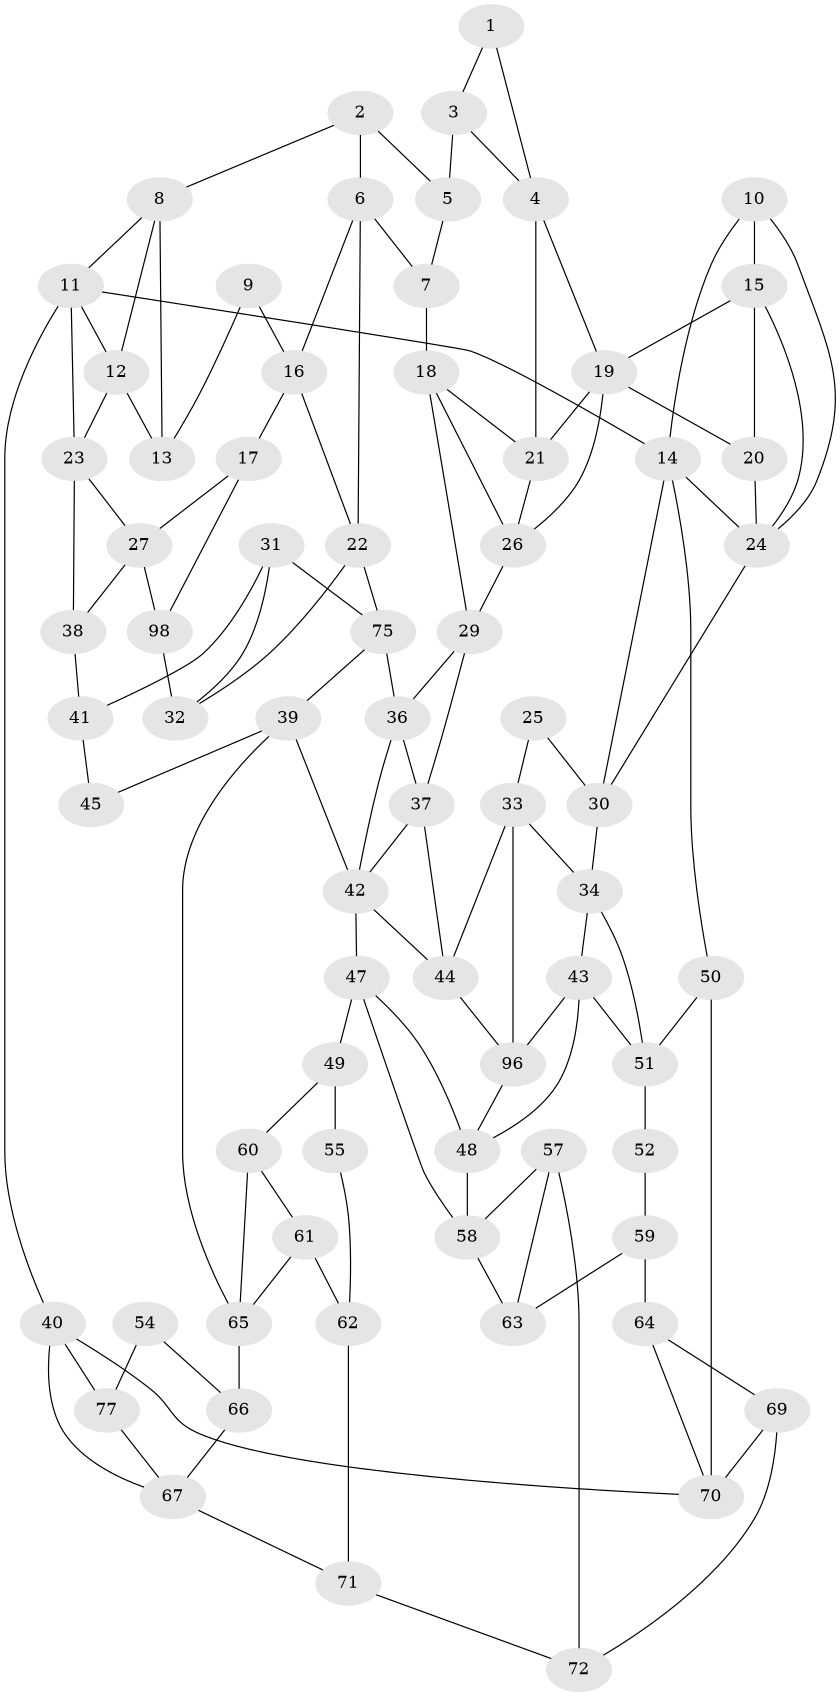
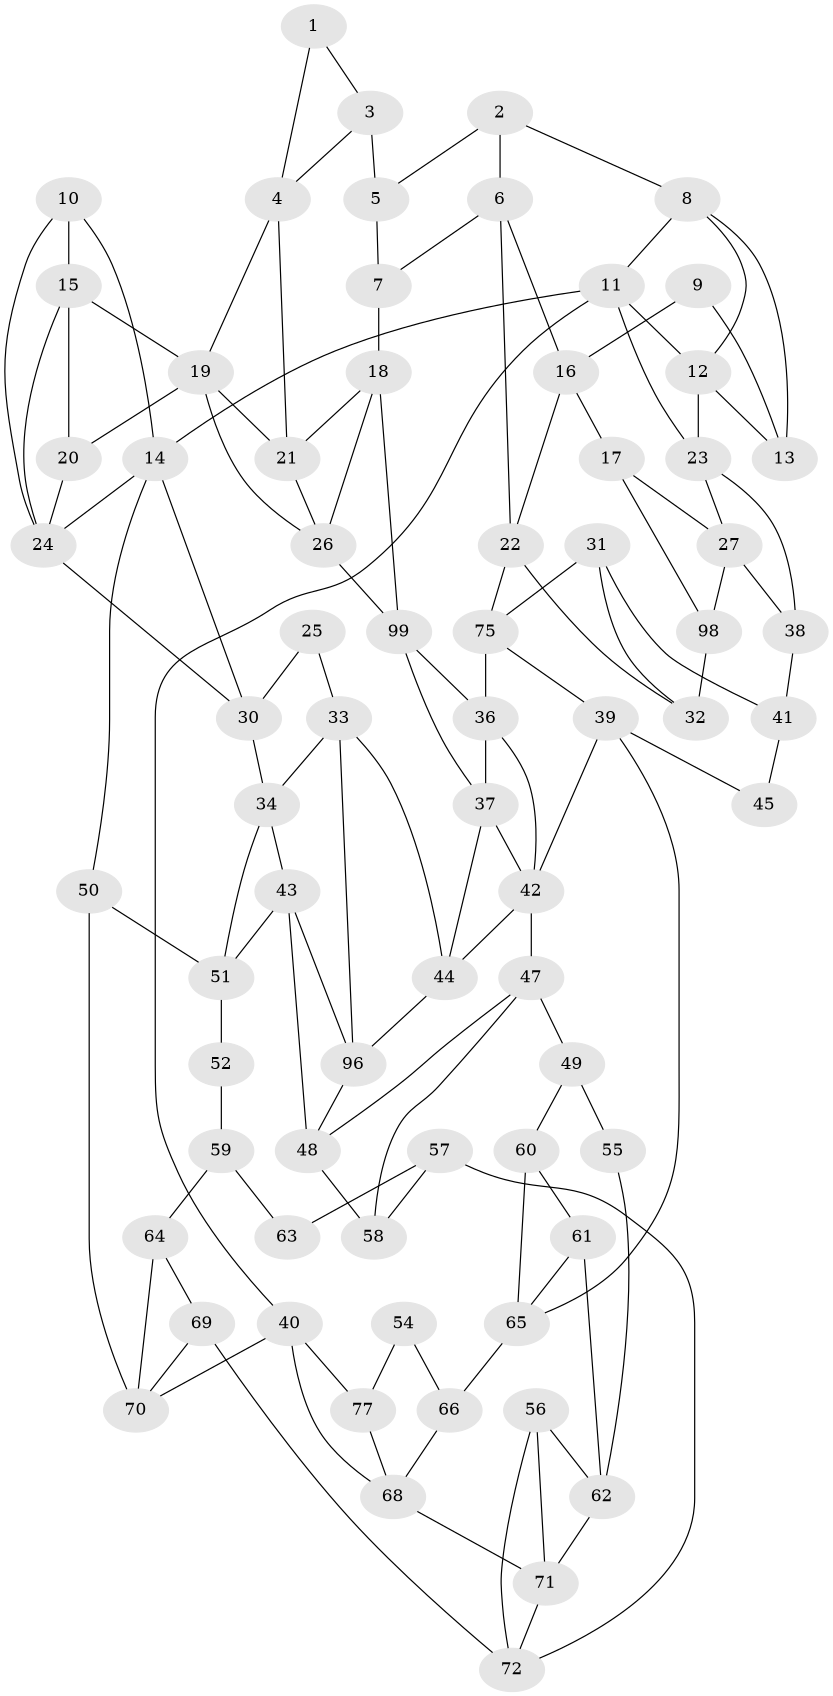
node "29": label "29" -> "99"
edge "58" -- "63": removed
node "56": added
node "67": label "67" -> "68"
